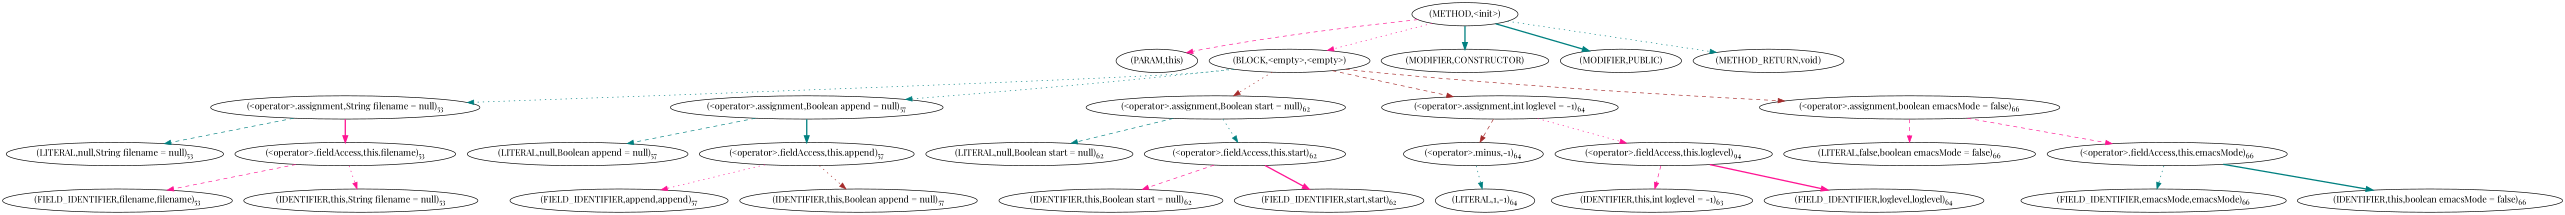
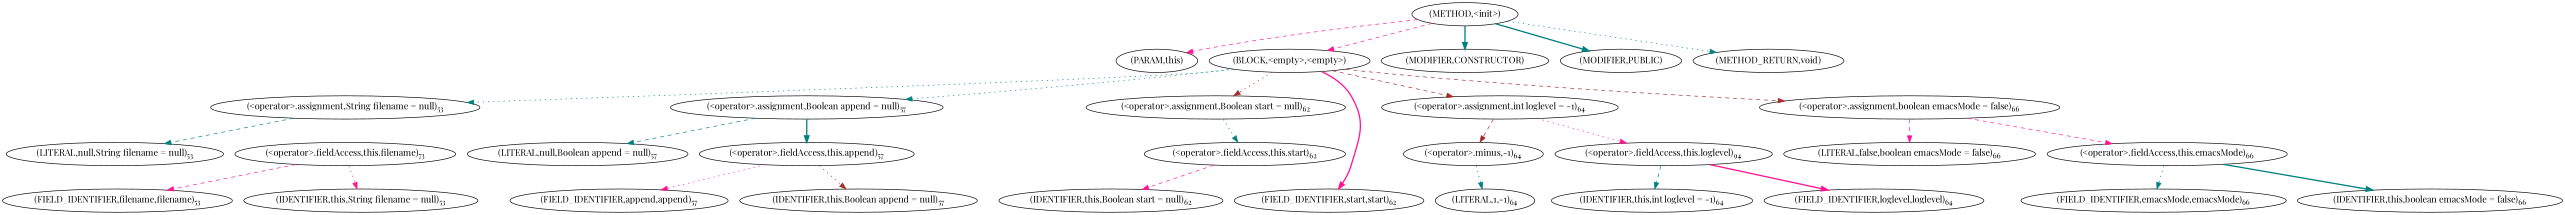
edge "(METHOD,<init>)" -> "(BLOCK,<empty>,<empty>)": style dotted -> dashed
edge "(<operator>.assignment,String filename = null)" -> "(<operator>.fieldAccess,this.filename)": removed
node "(<operator>.fieldAccess,this.filename)": text "53" -> "73"
node "(LITERAL,null,Boolean start = null)": removed
edge "(<operator>.fieldAccess,this.loglevel)" -> "(IDENTIFIER,this,int loglevel = -1)": color deeppink -> teal
edge "(<operator>.fieldAccess,this.start)" -> "(FIELD_IDENTIFIER,start,start)": now "(BLOCK,<empty>,<empty>)" -> "(FIELD_IDENTIFIER,start,start)"
node "(IDENTIFIER,this,int loglevel = -1)": text "63" -> "64"
